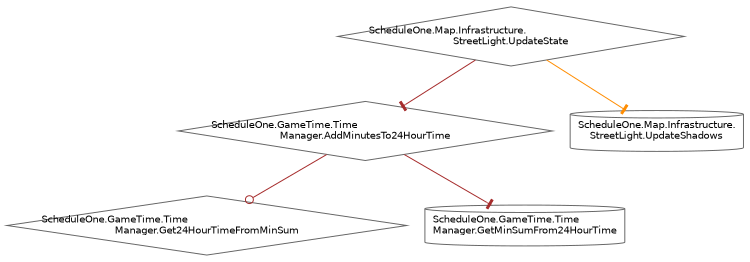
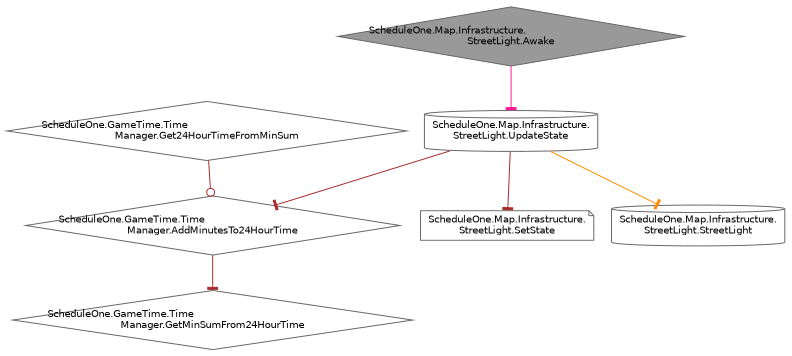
node "ScheduleOne.Map.Infrastructure. StreetLight.Awake": added
node "ScheduleOne.Map.Infrastructure. StreetLight.UpdateState": shape diamond -> cylinder
node "ScheduleOne.Map.Infrastructure. StreetLight.UpdateShadows": label "ScheduleOne.Map.Infrastructure. StreetLight.UpdateShadows" -> "ScheduleOne.Map.Infrastructure. StreetLight.StreetLight"
edge "ScheduleOne.GameTime.Time Manager.AddMinutesTo24HourTime" -> "ScheduleOne.GameTime.Time Manager.Get24HourTimeFromMinSum": reversed
node "ScheduleOne.Map.Infrastructure. StreetLight.SetState": added
node "ScheduleOne.GameTime.Time Manager.GetMinSumFrom24HourTime": shape cylinder -> diamond
